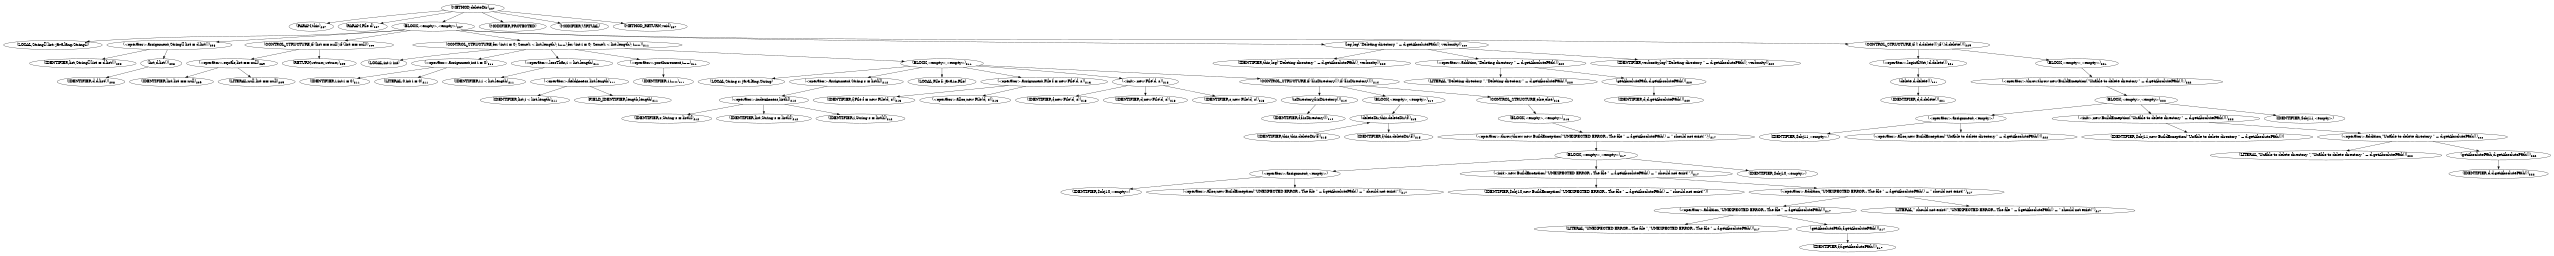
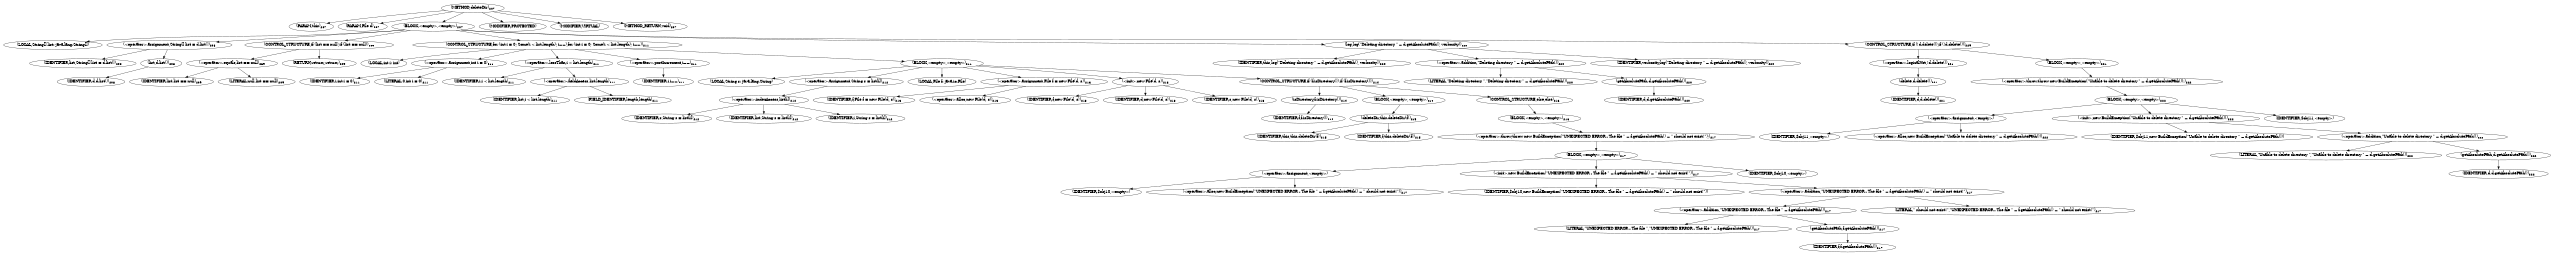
edge "(<operator>.lessThan,i < list.length)" -> "(<operator>.fieldAccess,list.length)": added
edge "(IDENTIFIER,this,this.deleteDir(f))" -> "(deleteDir,this.deleteDir(f))": reversed
